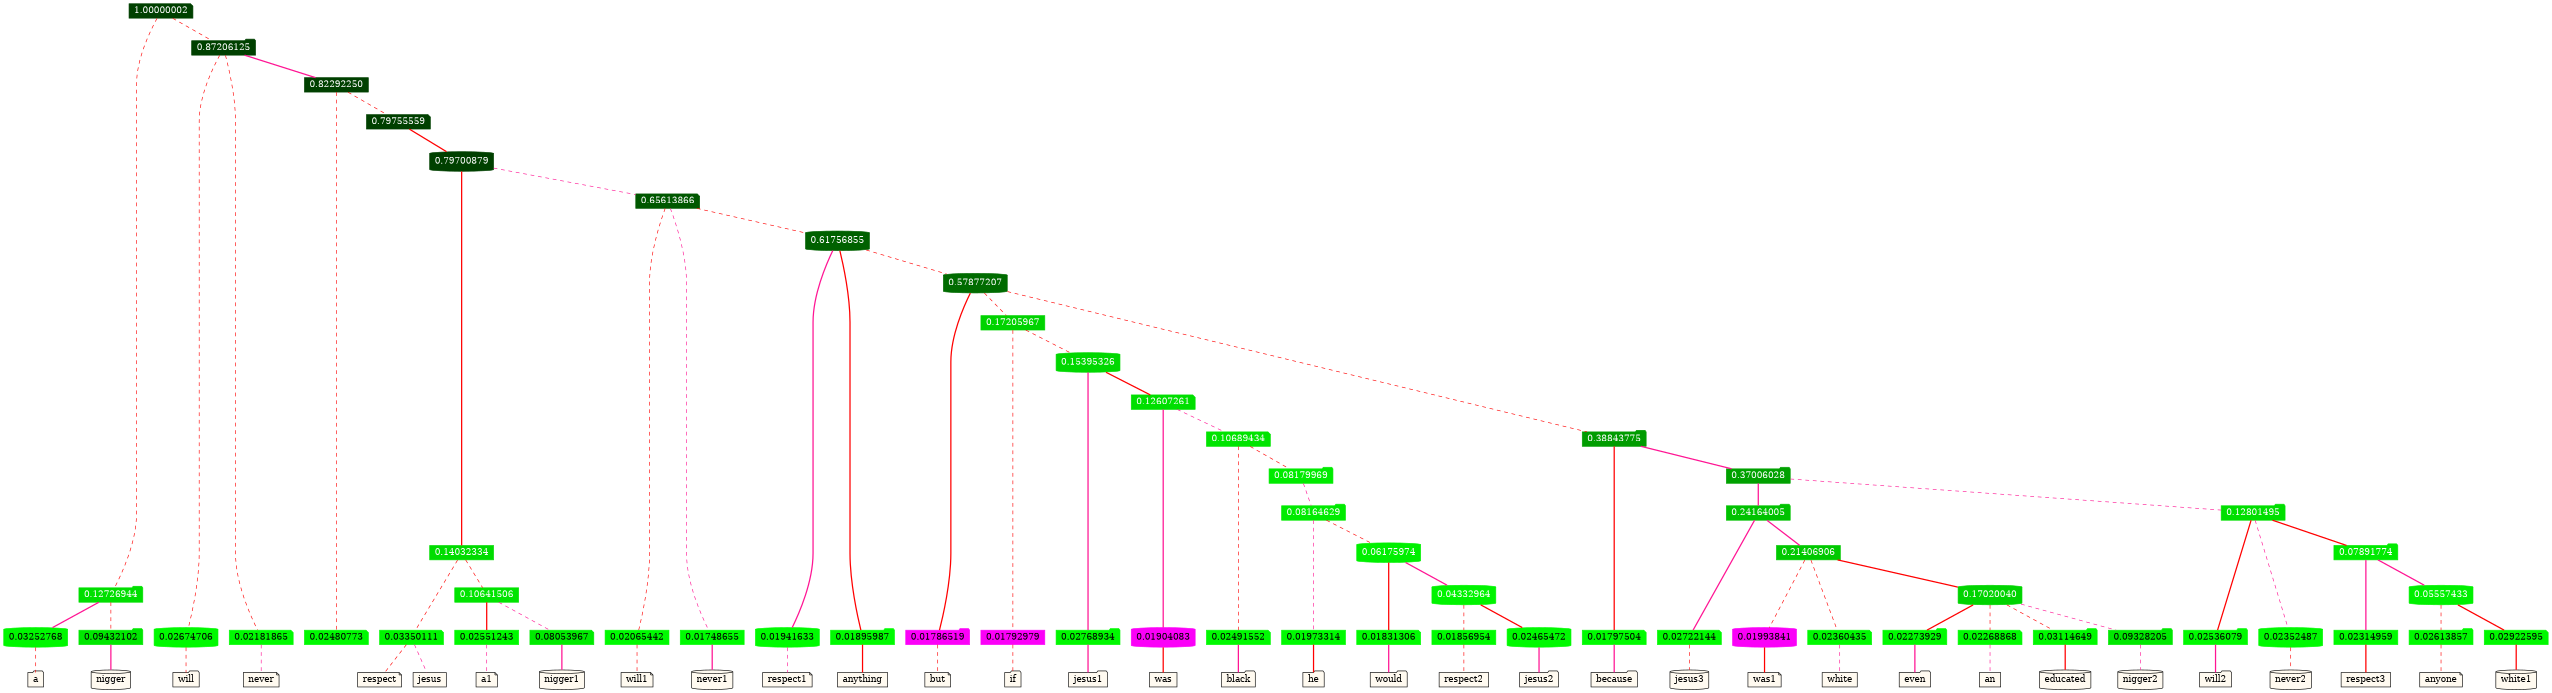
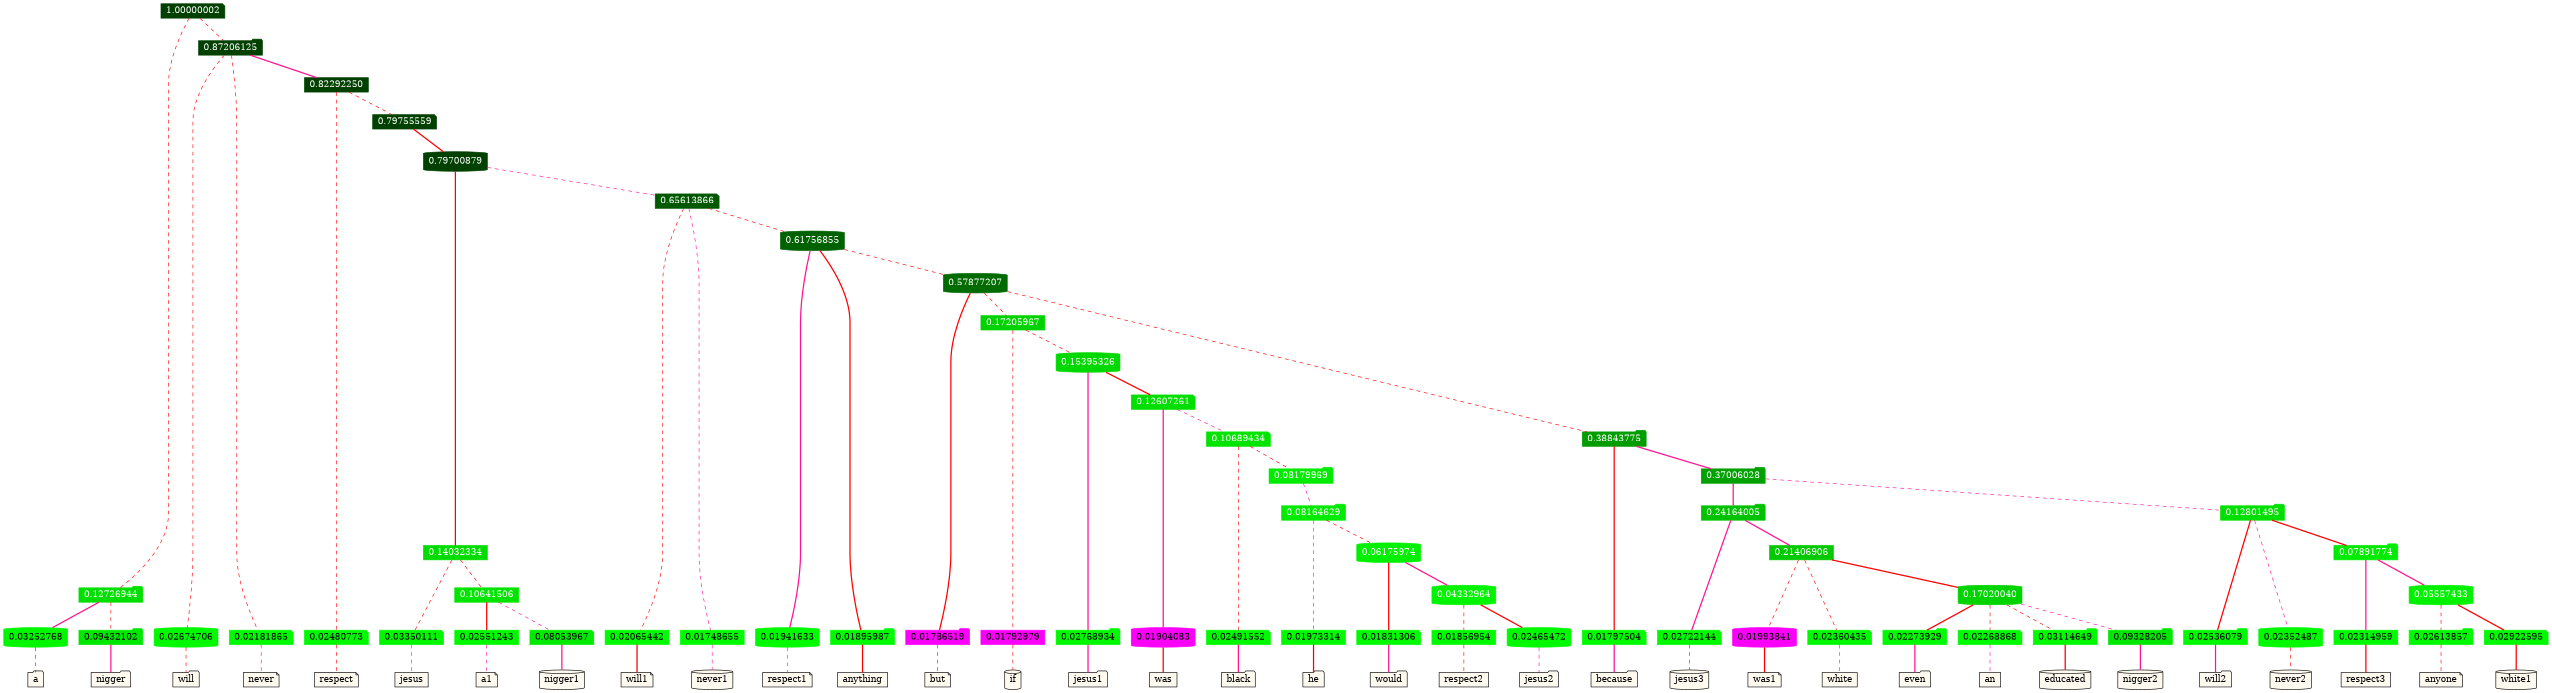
edge "0.01748655" -- "never1": style bold -> dashed
edge "0.09328205" -- "nigger2": style dashed -> bold
edge "0.03350111" -- "respect": now "0.02480773" -- "respect"
edge "0.02065442" -- "will1": style dashed -> bold
edge "0.02465472" -- "jesus2": style bold -> dashed
node "nigger": shape cylinder -> folder
node "if": shape folder -> cylinder
